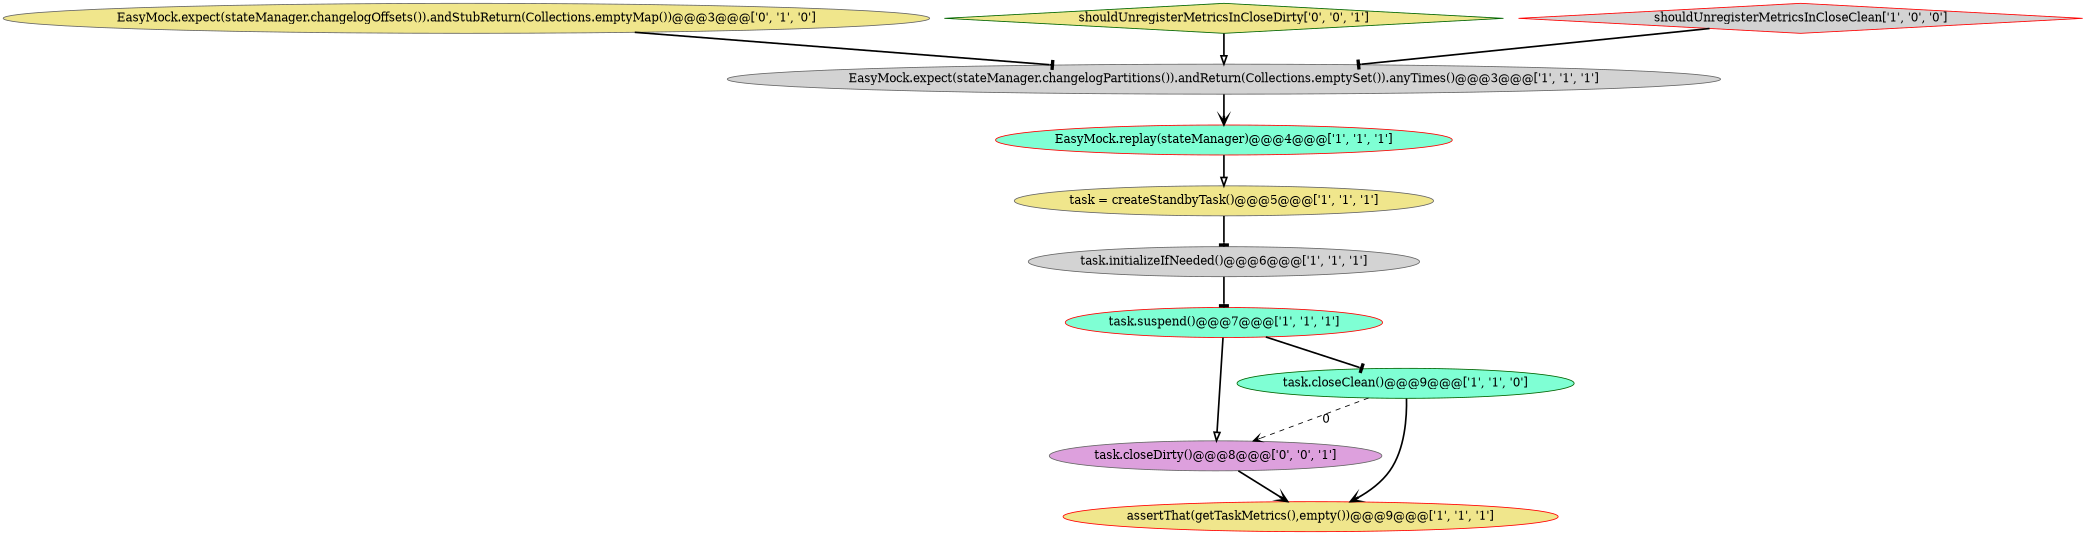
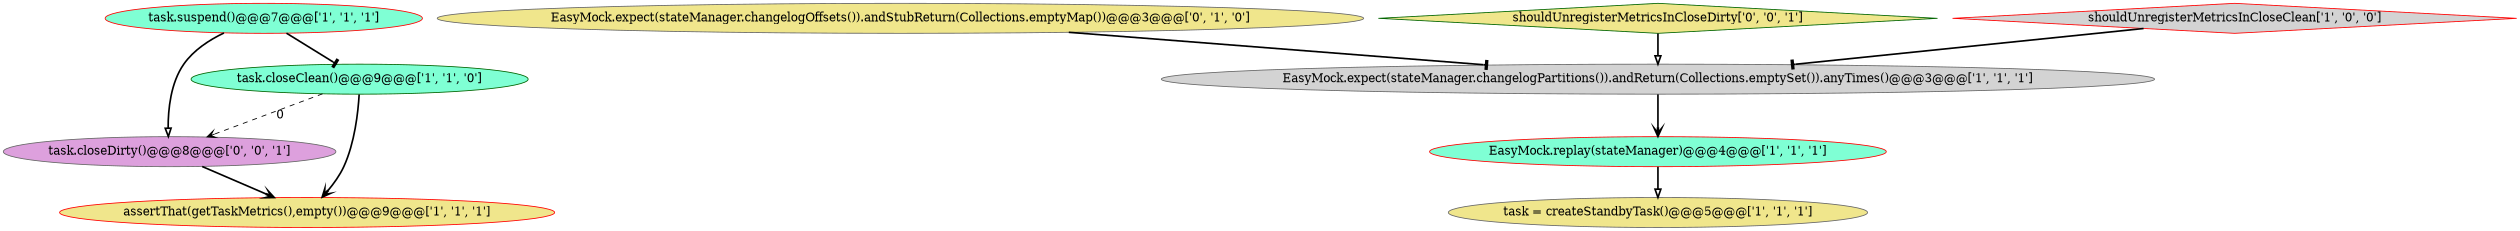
node "task.initializeIfNeeded()@@@6@@@['1', '1', '1']": removed
